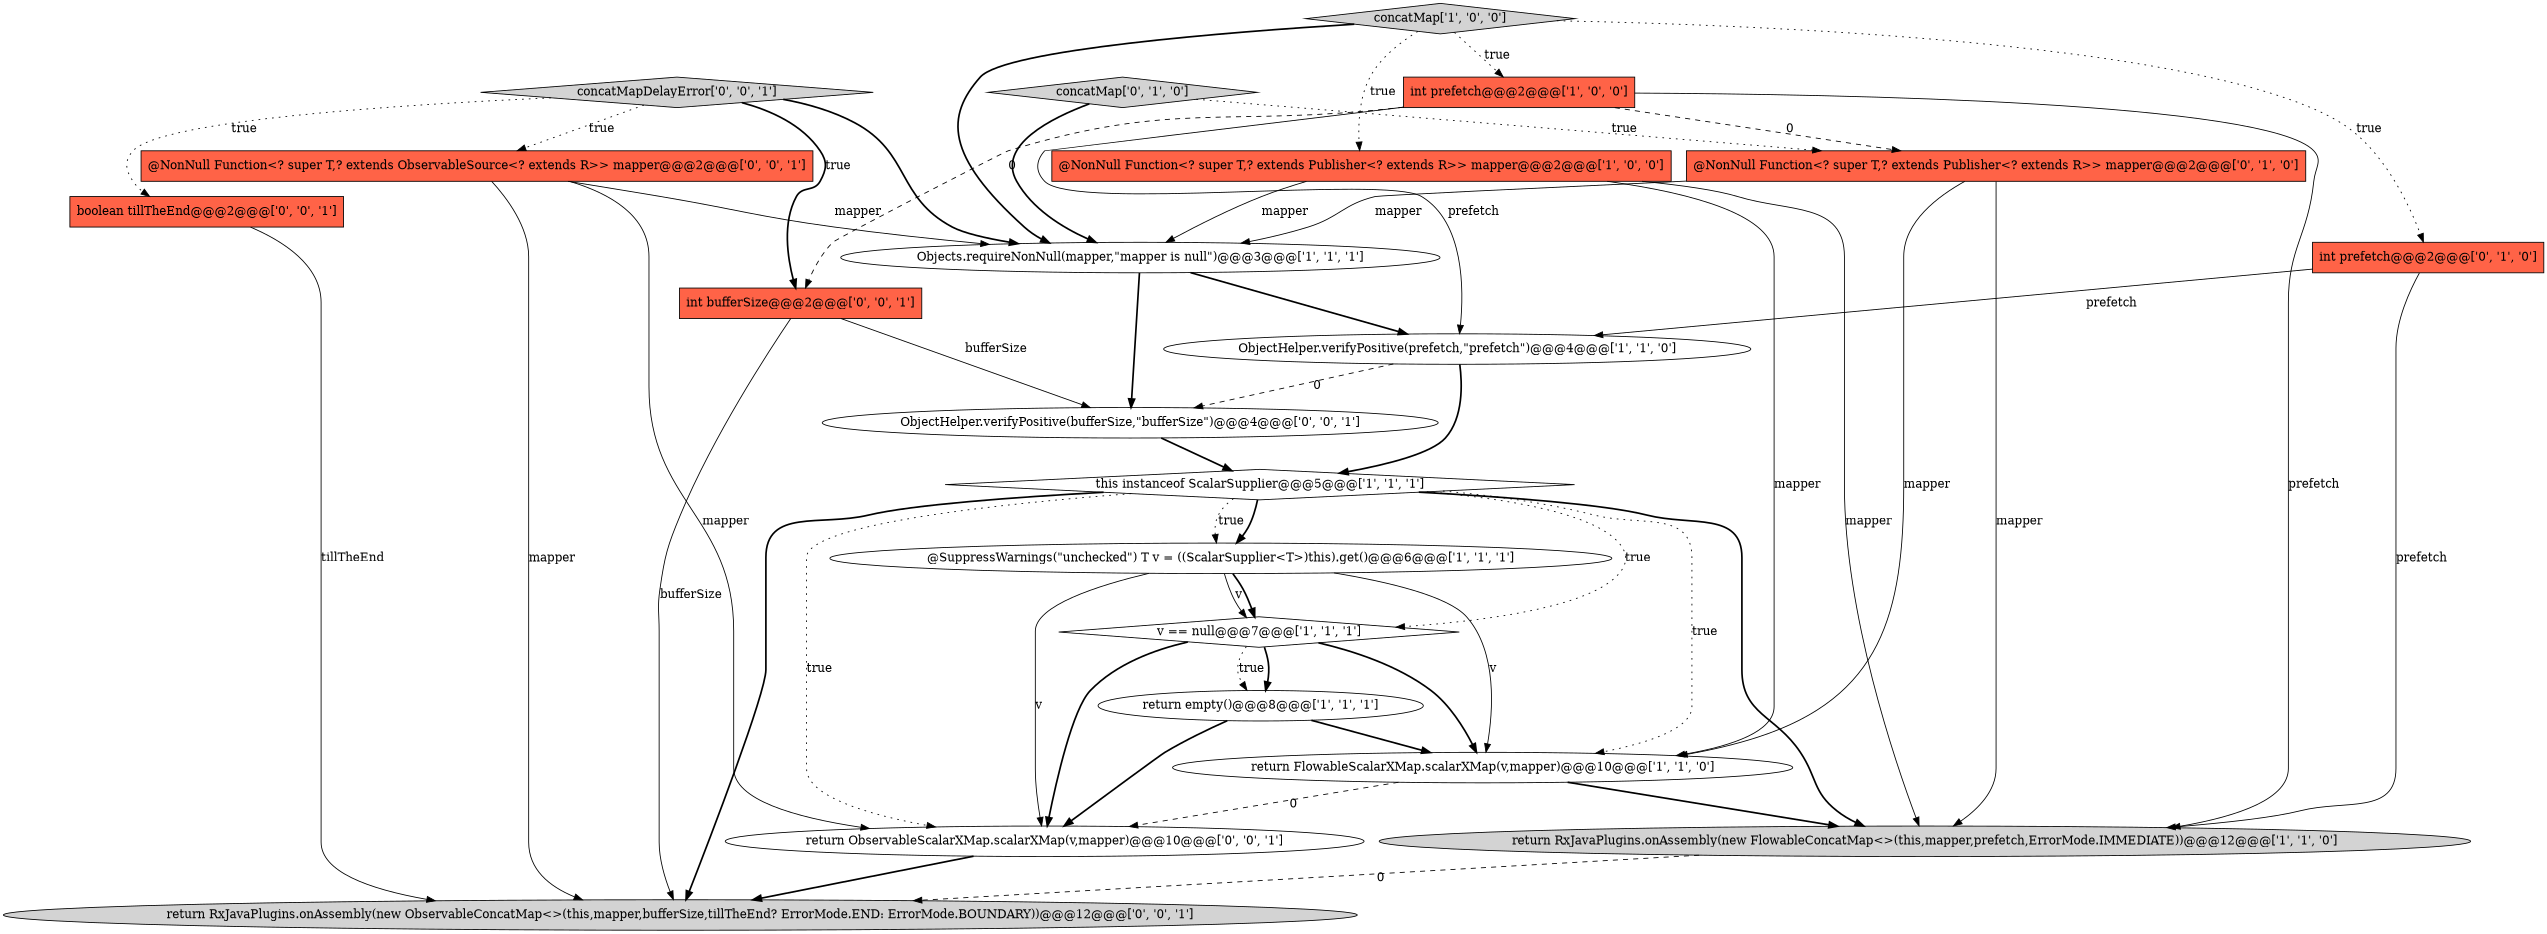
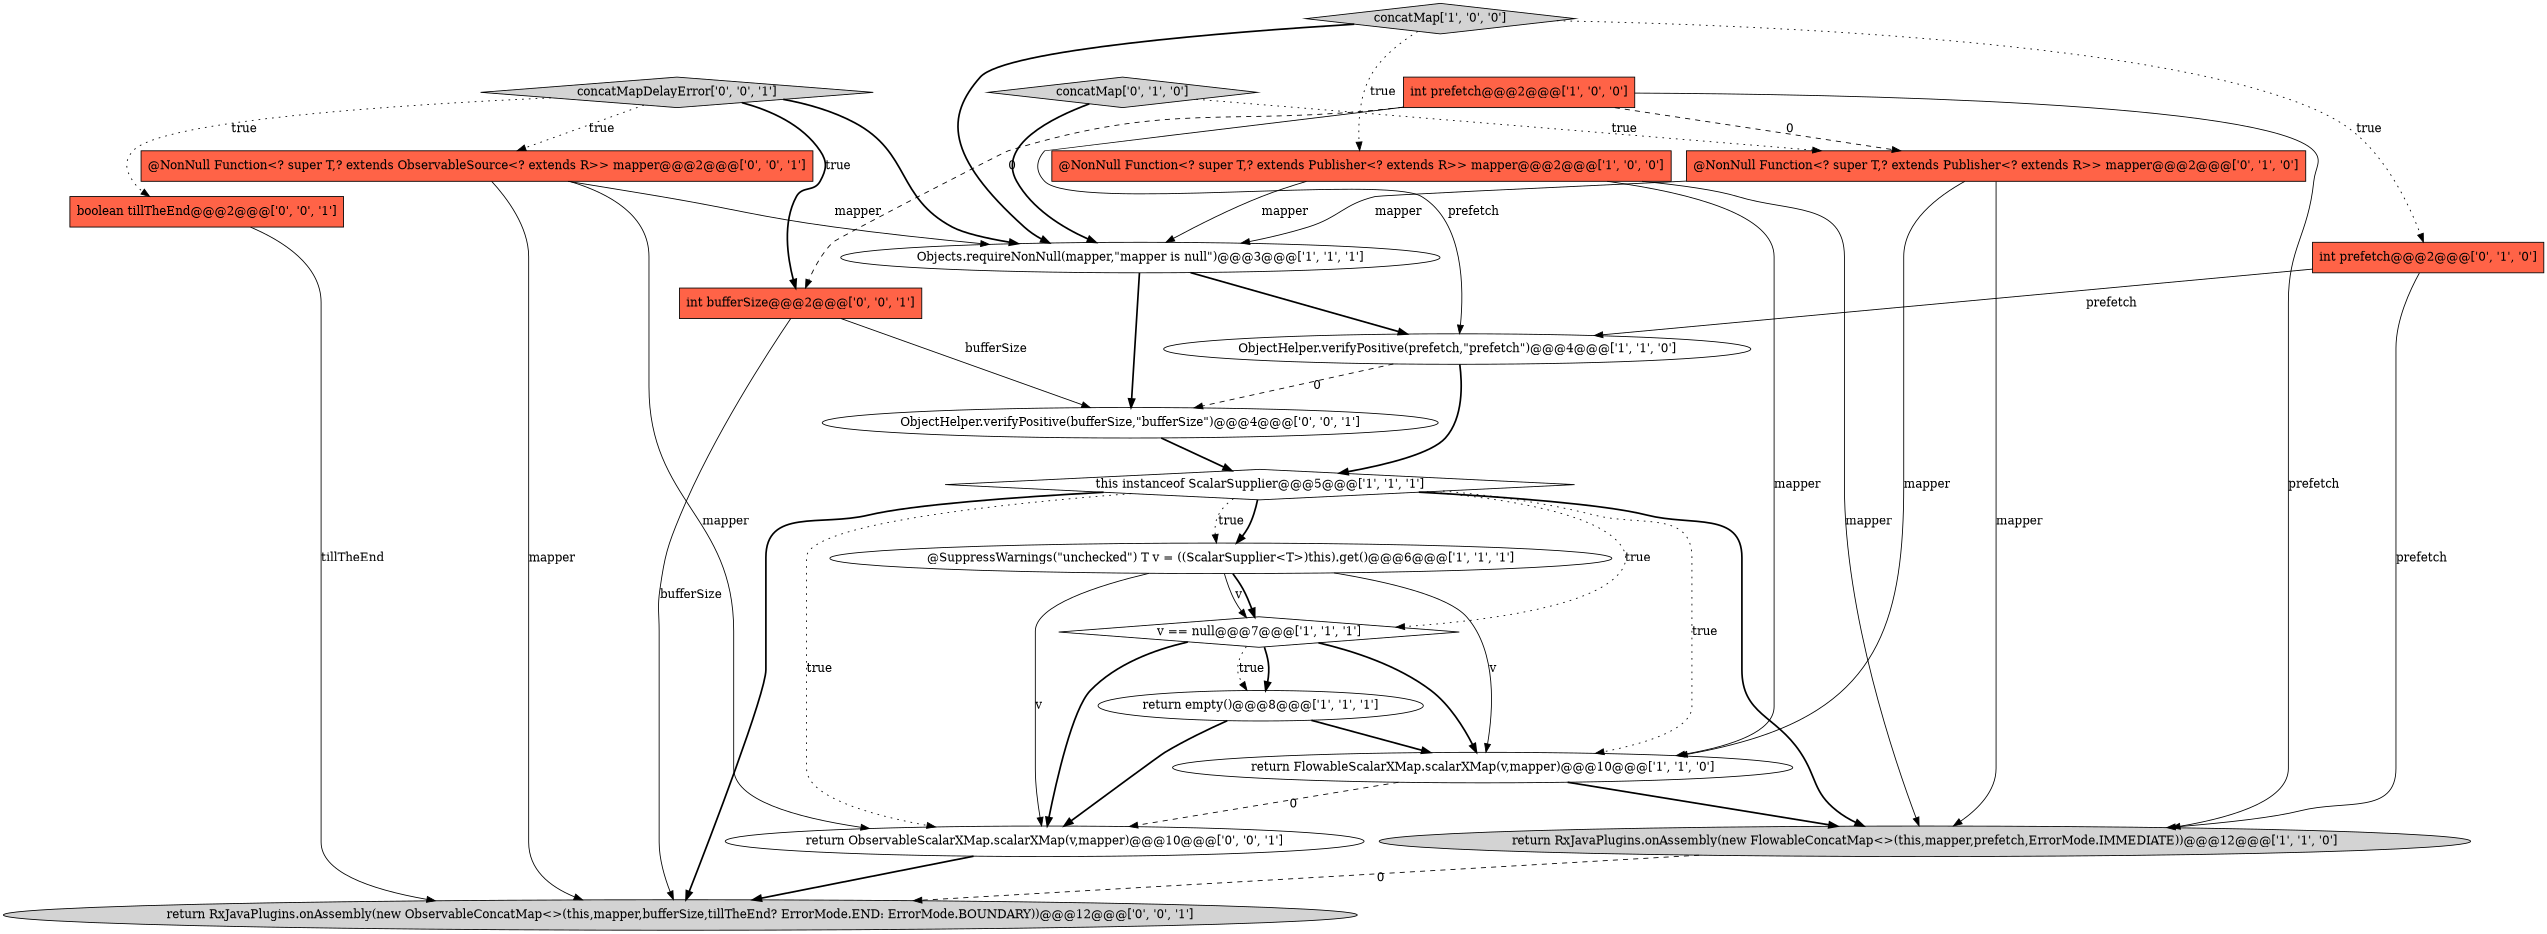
edge "concatMap['1', '0', '0']" -> "int prefetch@@@2@@@['1', '0', '0']": removed, label "true"
